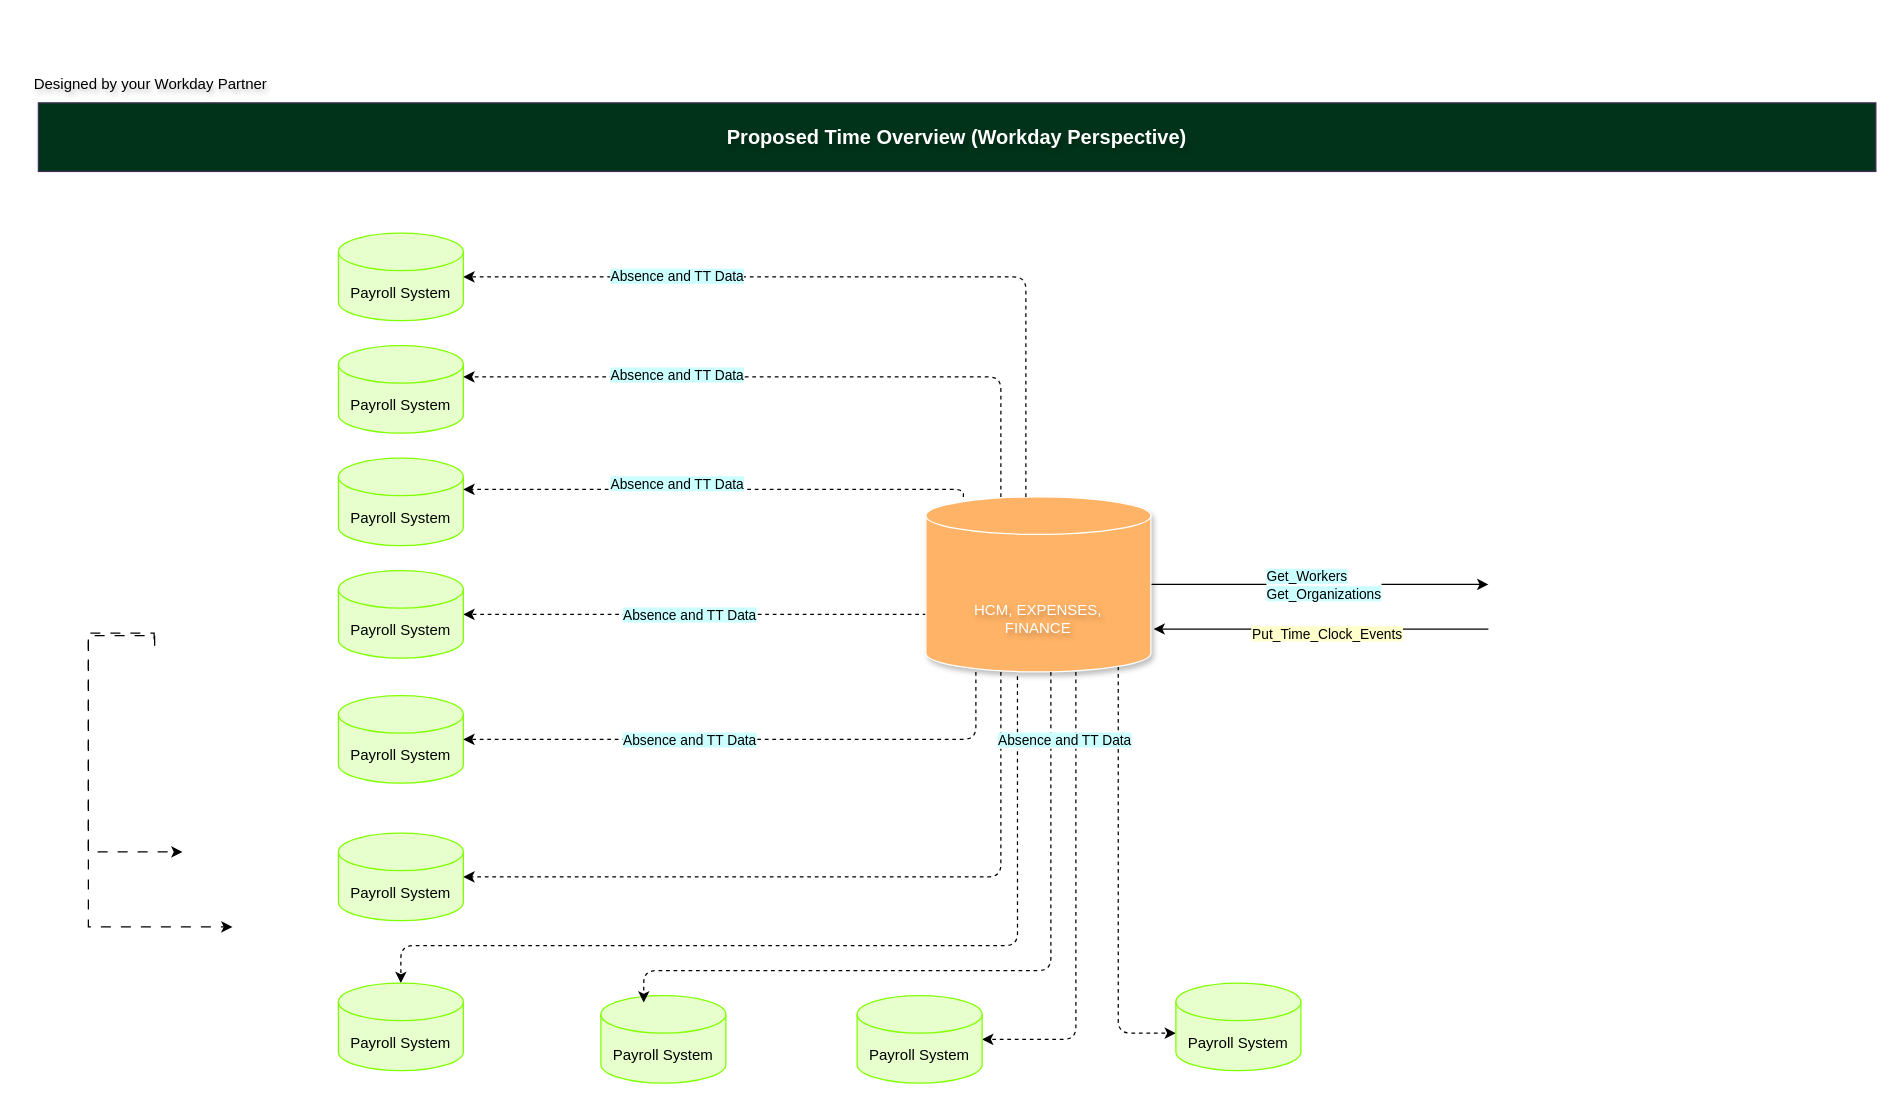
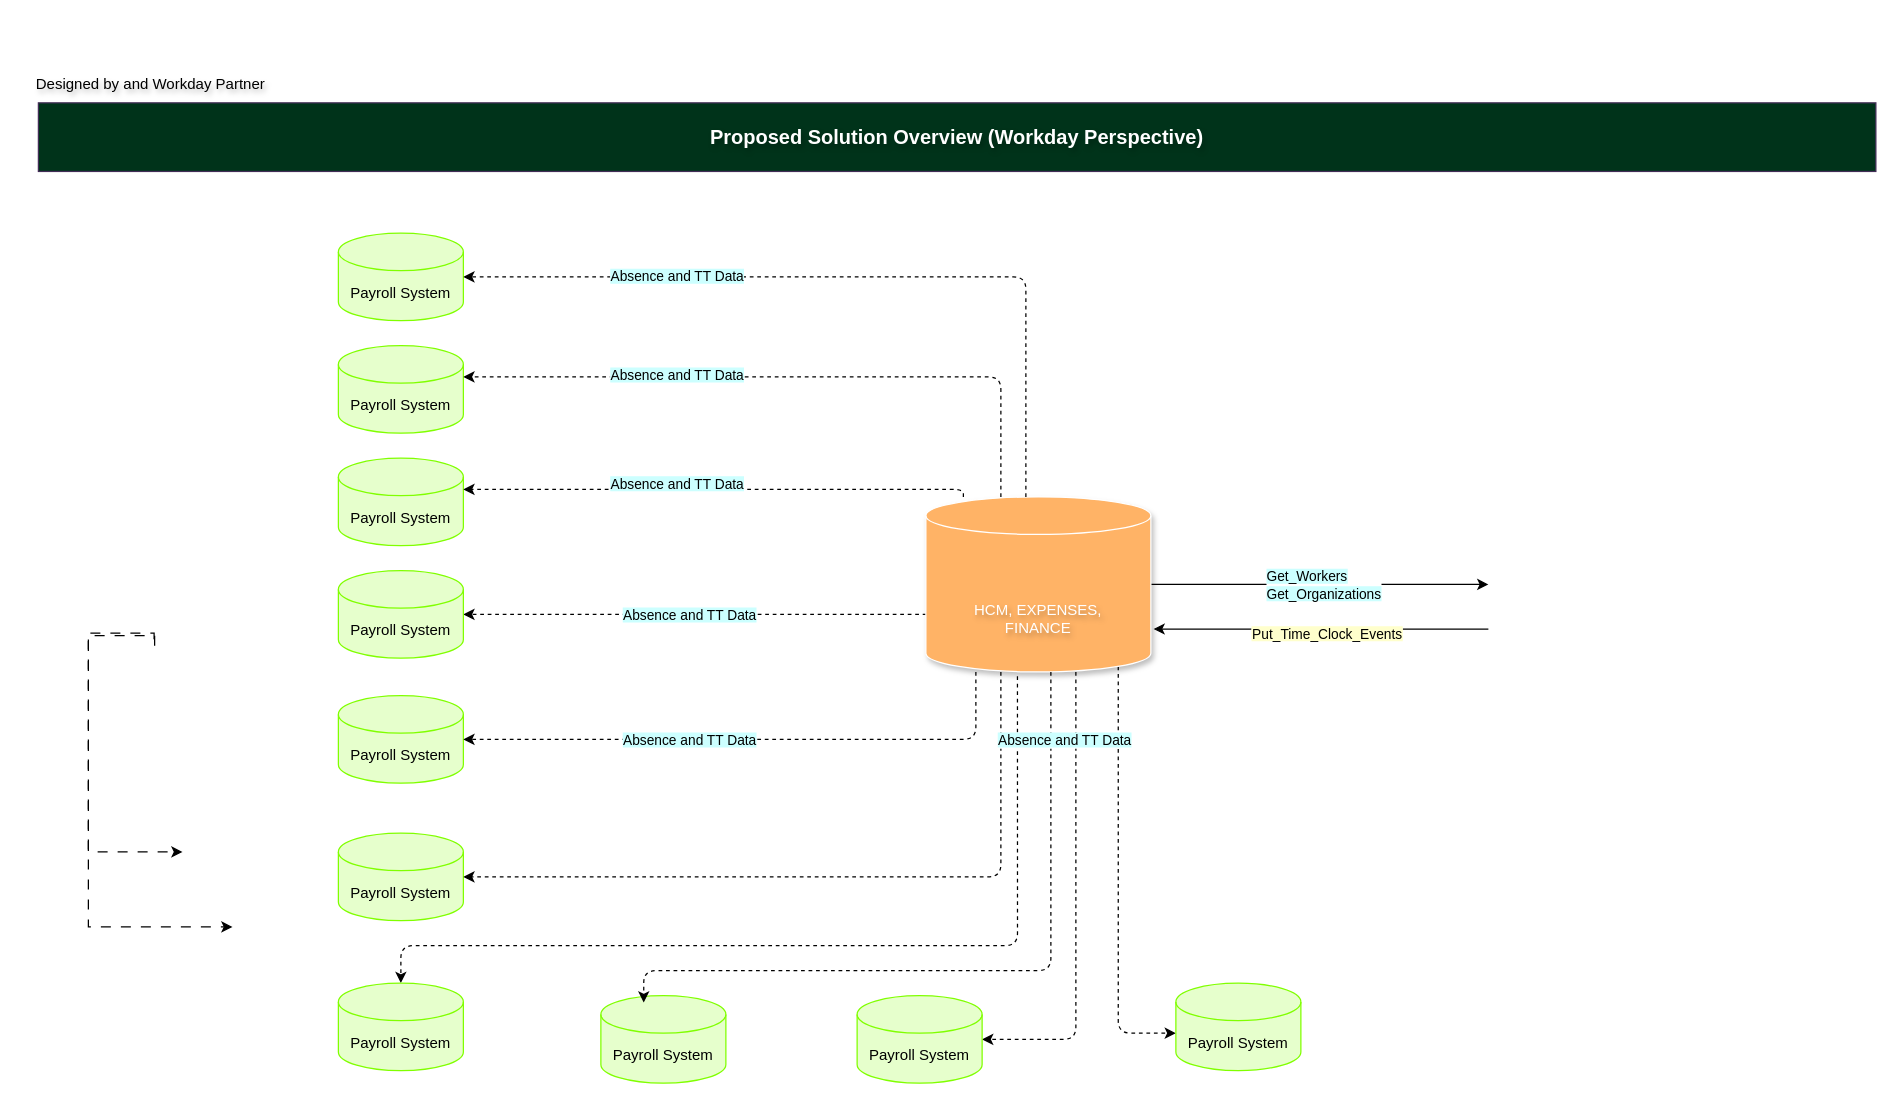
node "Designed by your Workday Partner": label "Designed by your Workday Partner" -> "Designed by and Workday Partner"
node "Proposed Time Overview (Workday Perspective)": label "Proposed Time Overview (Workday Perspective)" -> "Proposed Solution Overview (Workday Perspective)"
